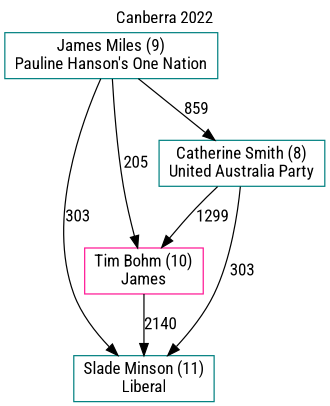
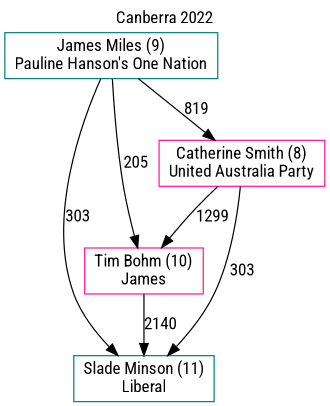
edge "James Miles (9) Pauline Hanson's One Nation" -> "Catherine Smith (8) United Australia Party": label "859" -> "819"
node "Catherine Smith (8) United Australia Party": color teal -> deeppink
